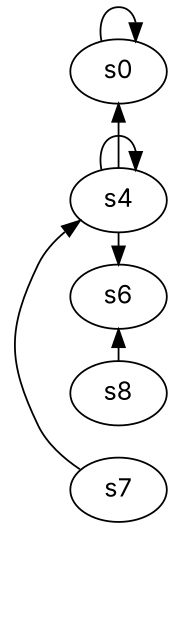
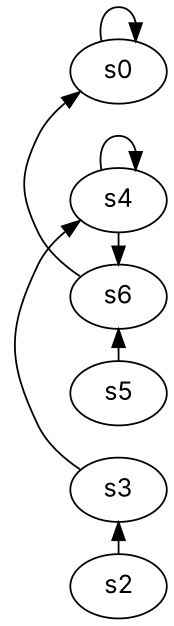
edge "s4" -> "s0": now "s6" -> "s0"
node "s8": label "s8" -> "s5"
node "s7": label "s7" -> "s3"
node "s2": added
